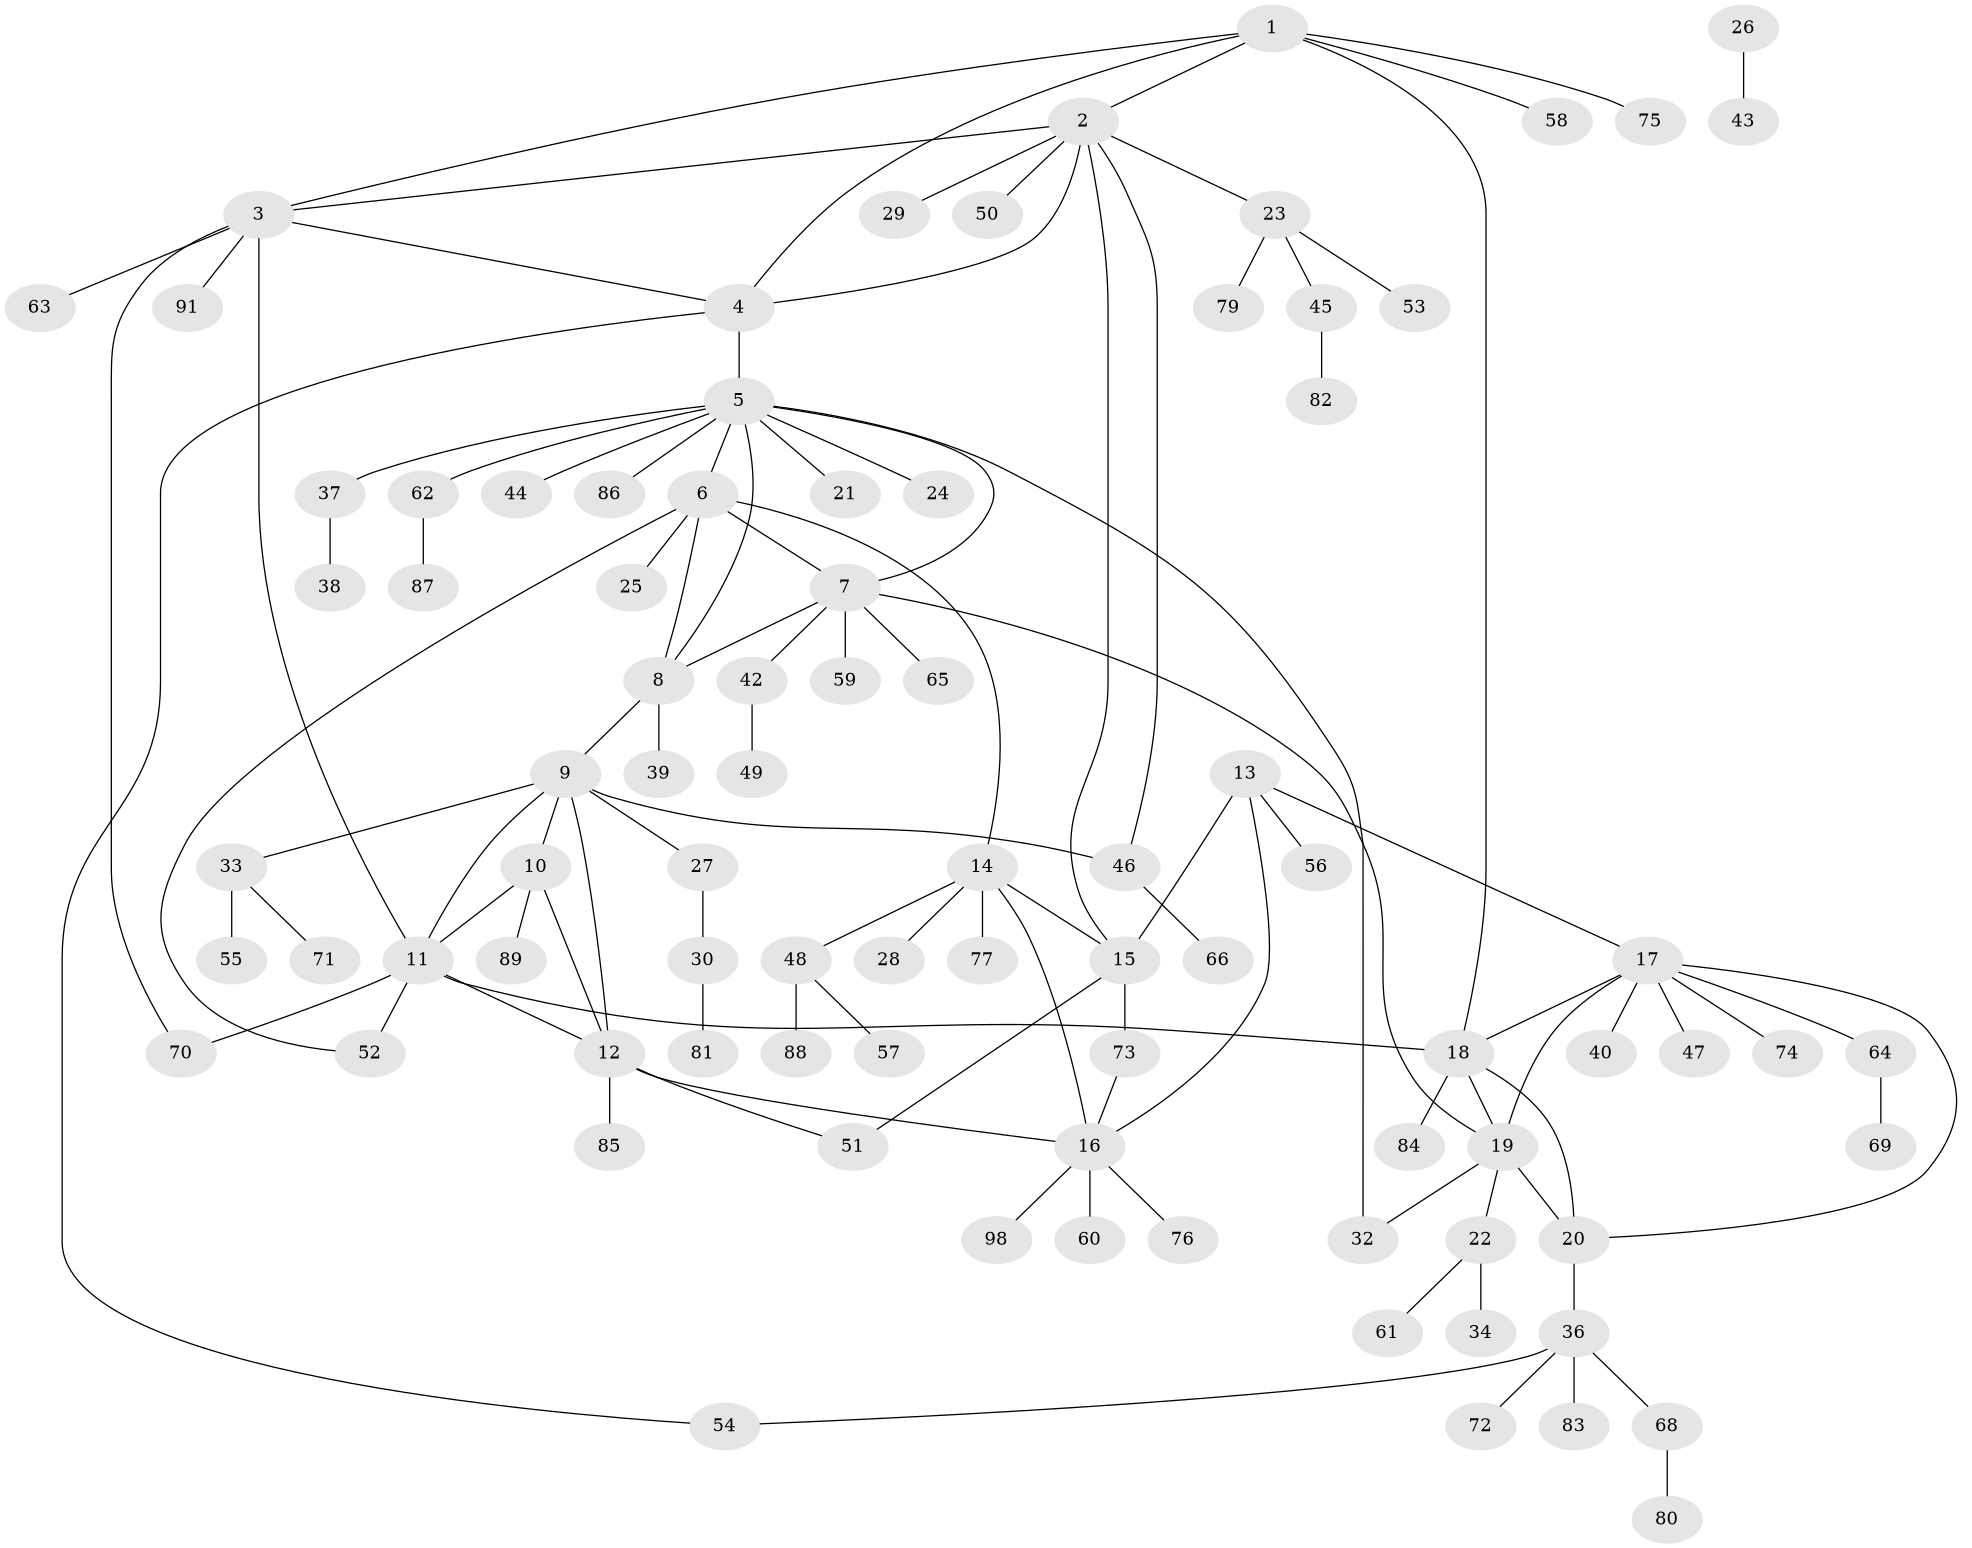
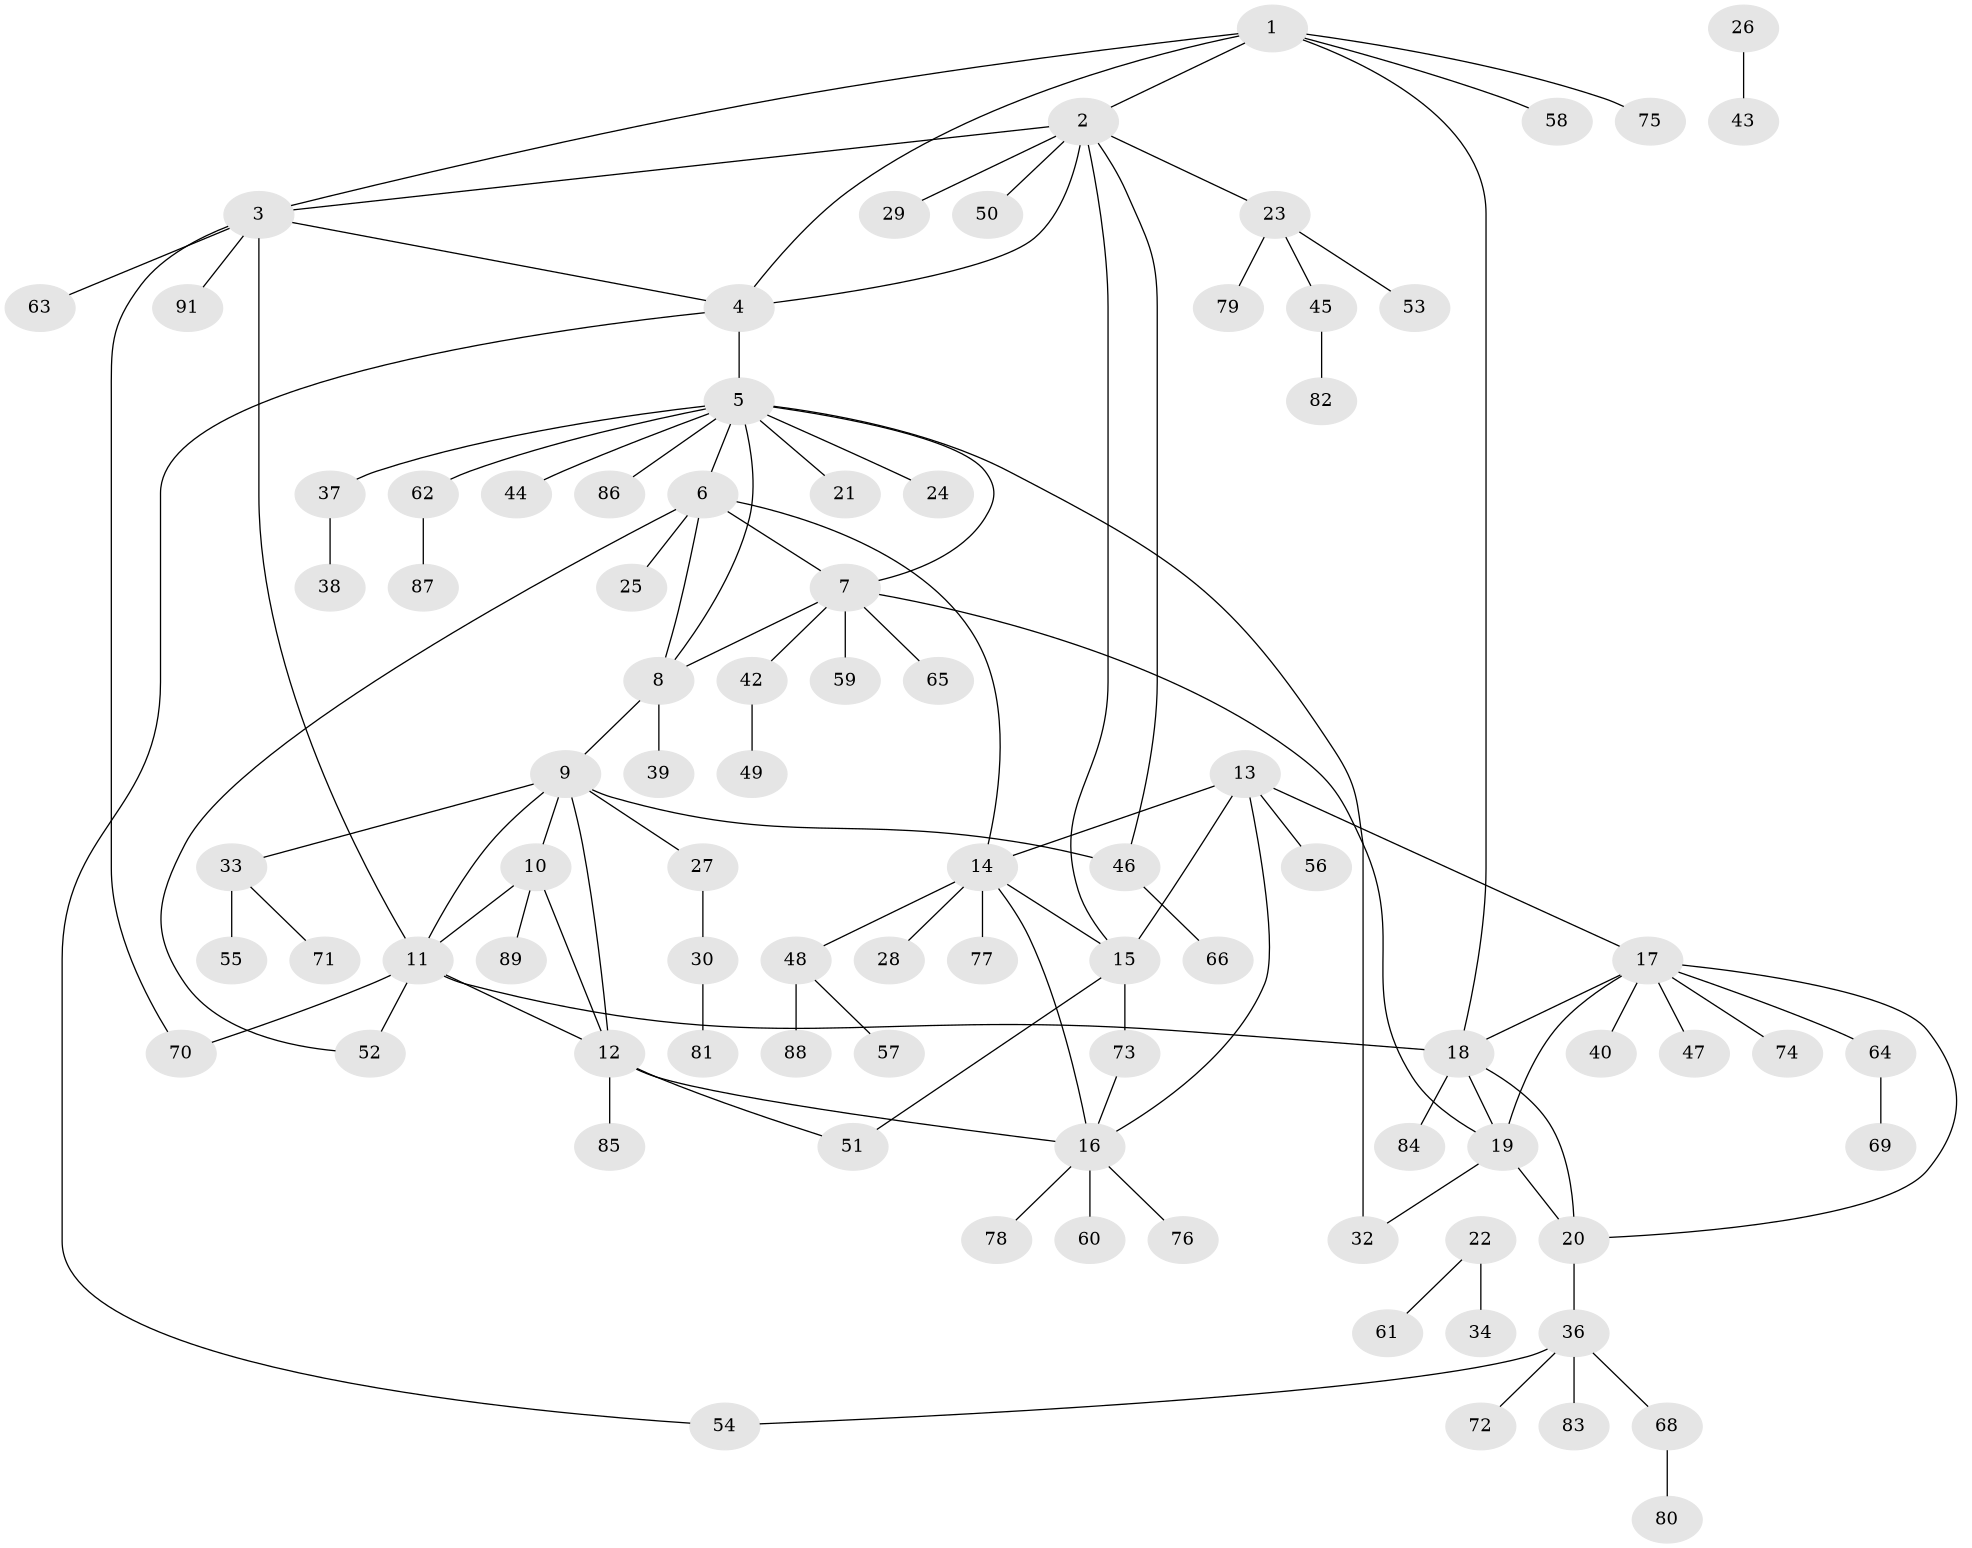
edge "13" -- "14": added
edge "19" -- "22": removed
node "98": label "98" -> "78"
